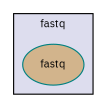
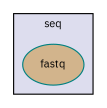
cluster "fastq": label "fastq" -> "seq"
